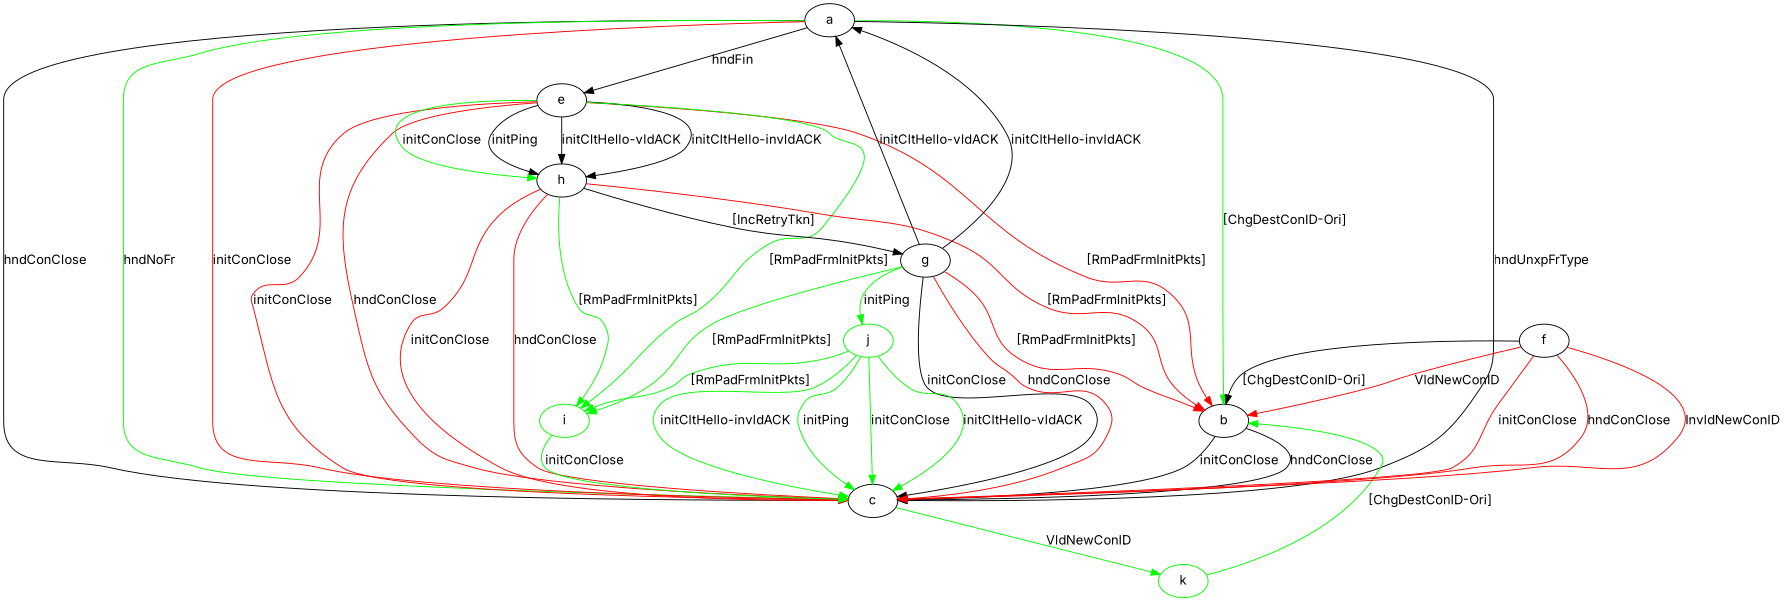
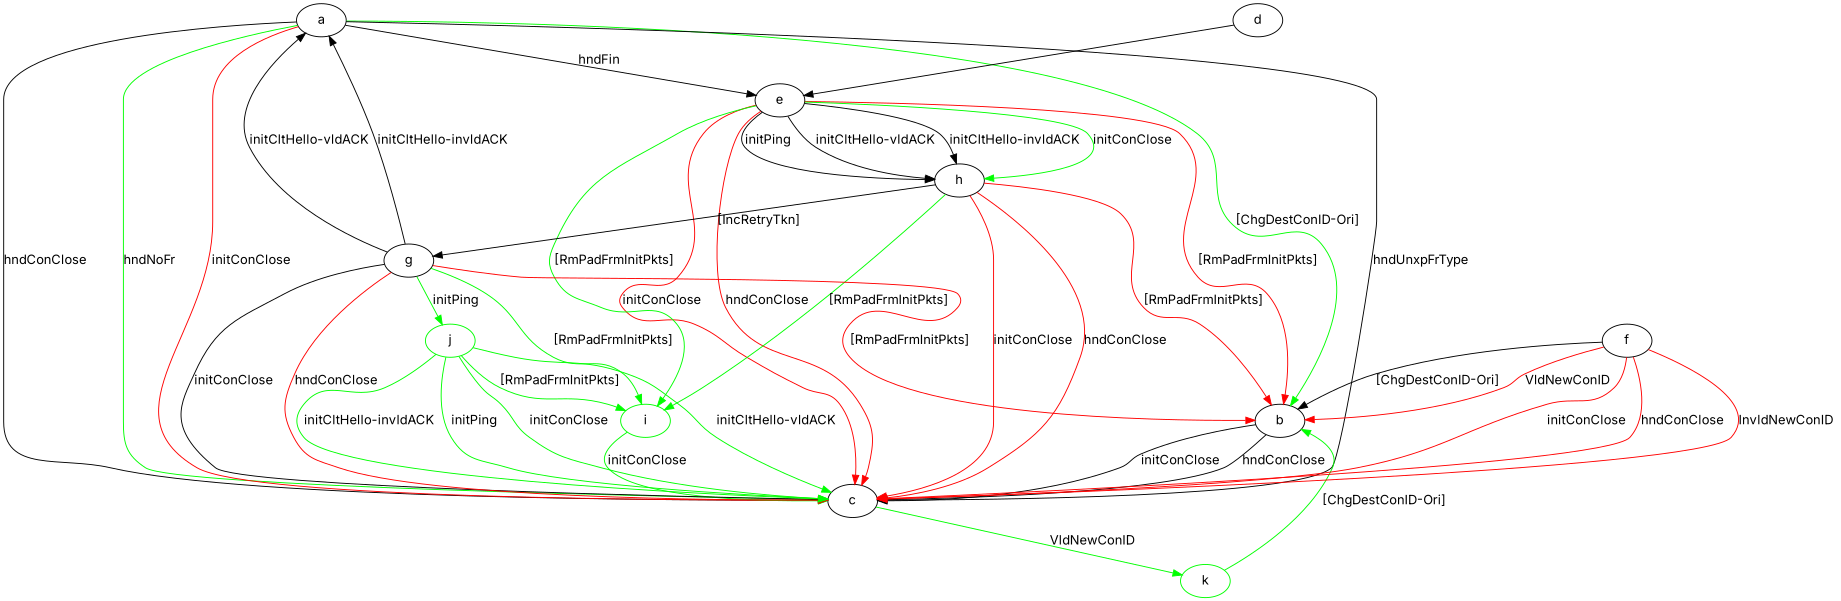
node "d": added
